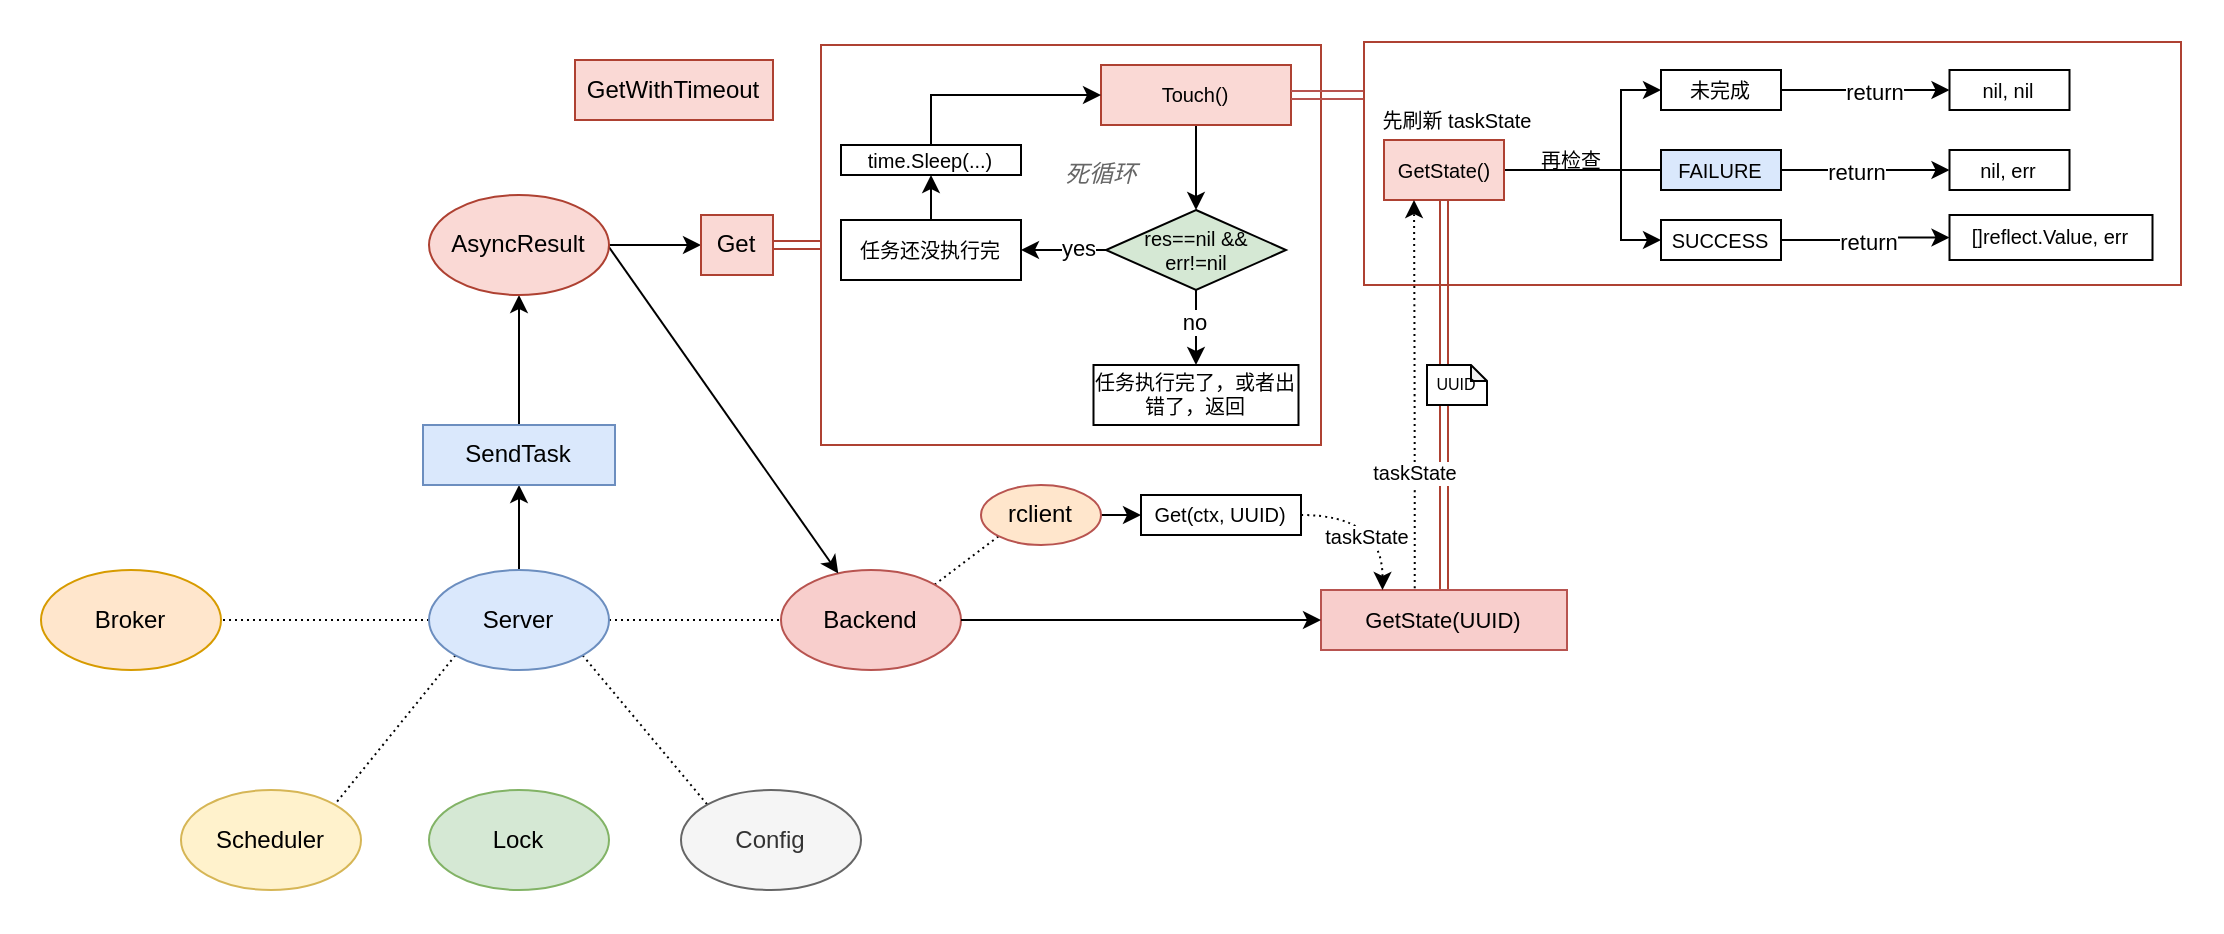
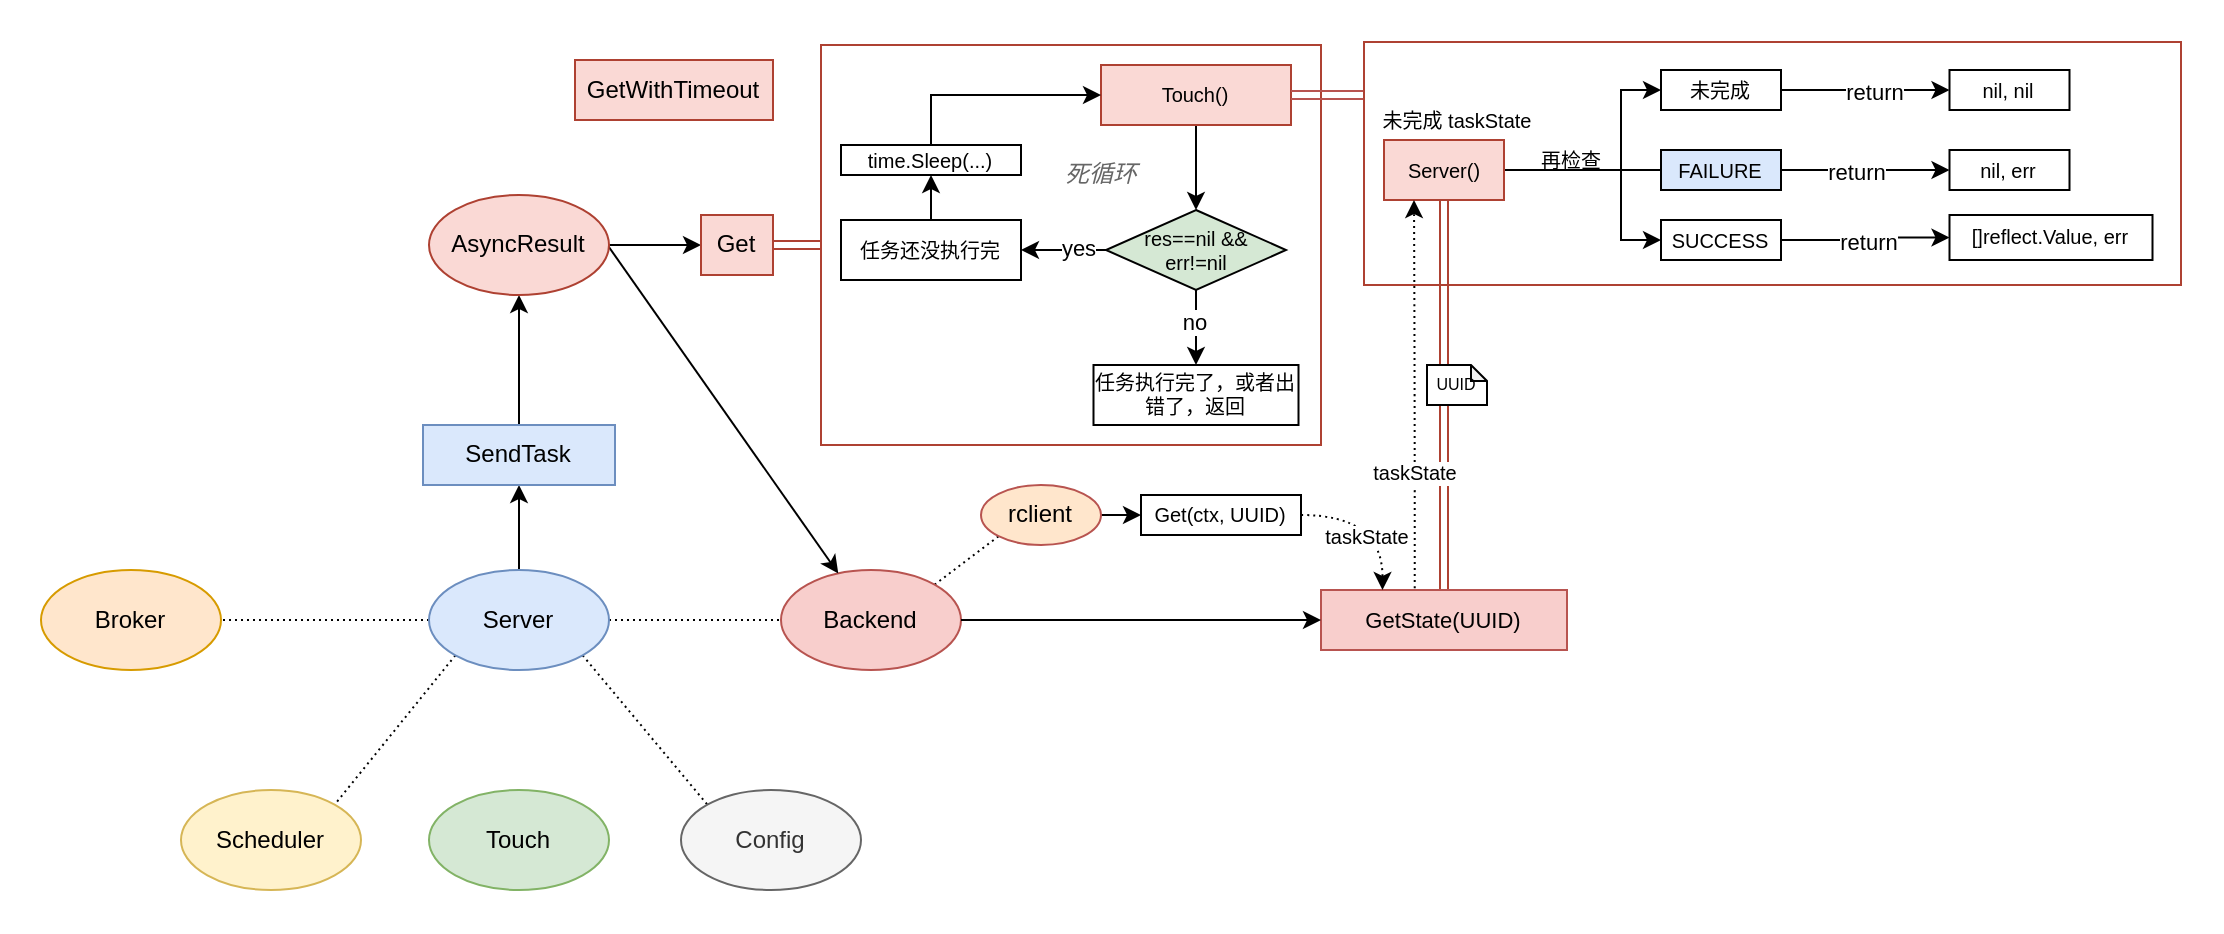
node "先刷新 taskState": label "先刷新 taskState" -> "未完成 taskState"
node "GetState()": label "GetState()" -> "Server()"
node "Lock": label "Lock" -> "Touch"
